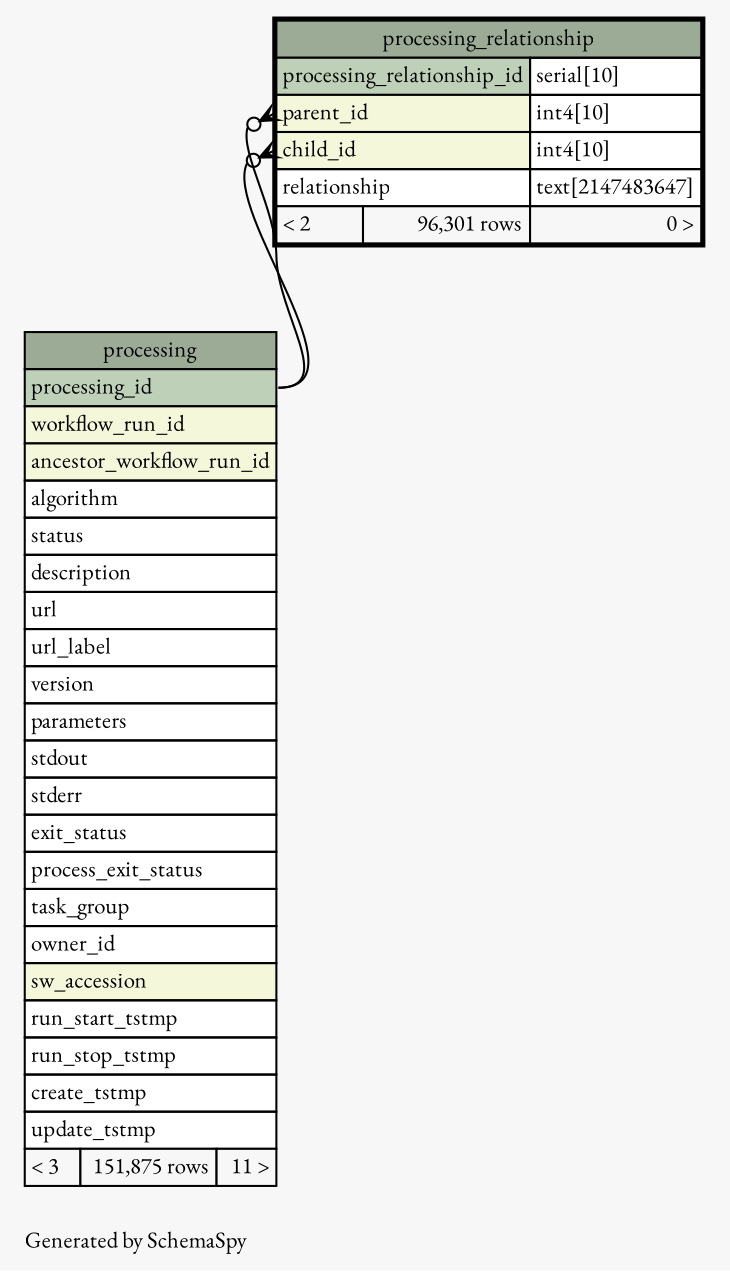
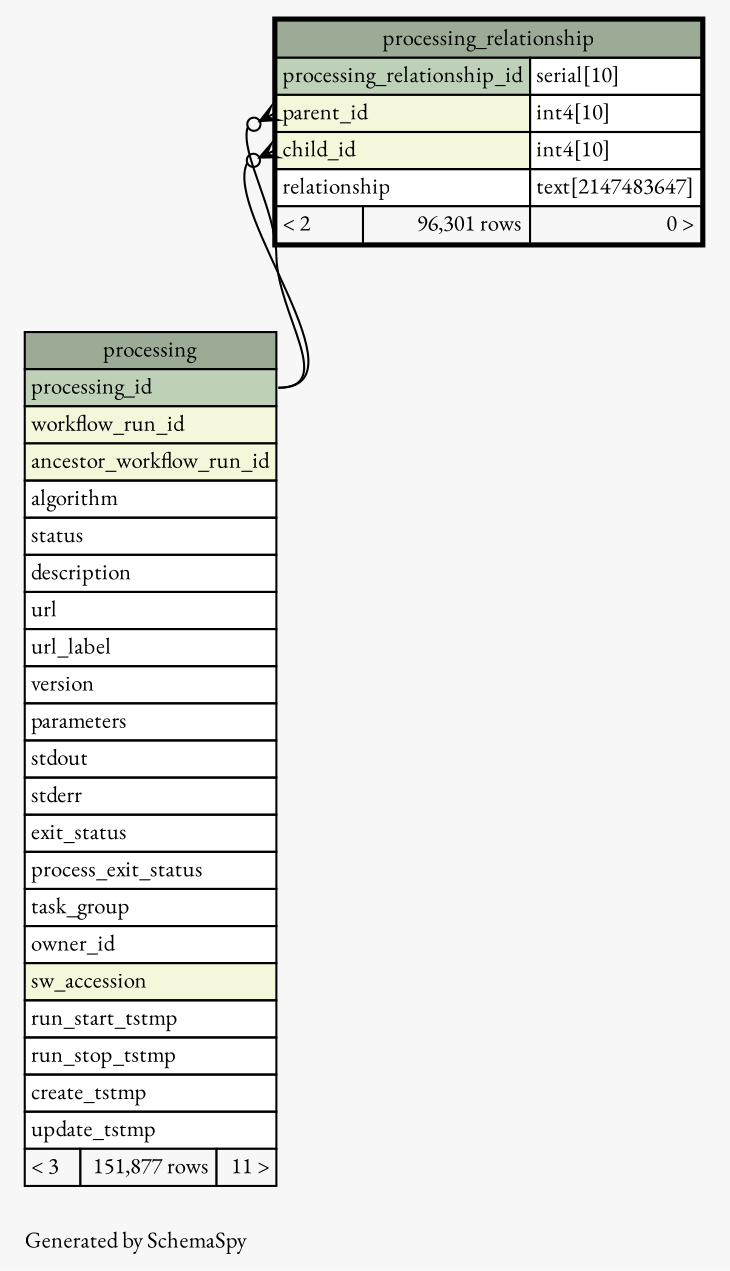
node "processing": text "151,875 rows" -> "151,877 rows"
